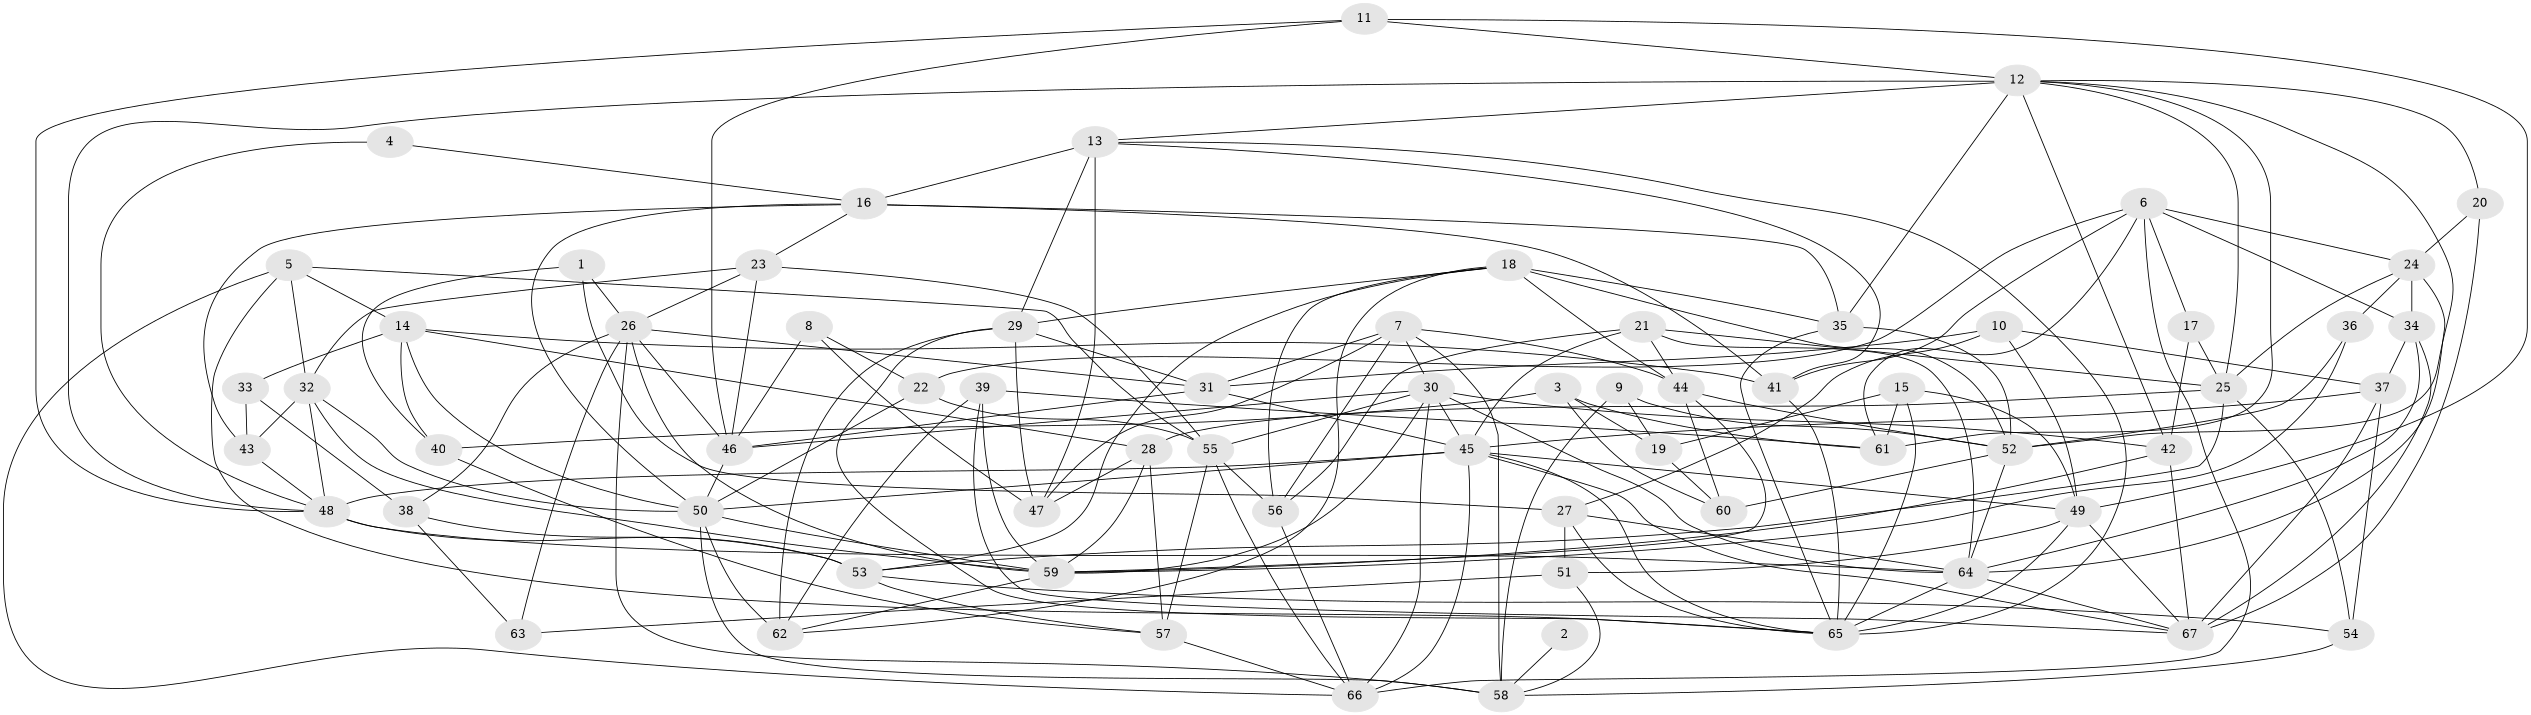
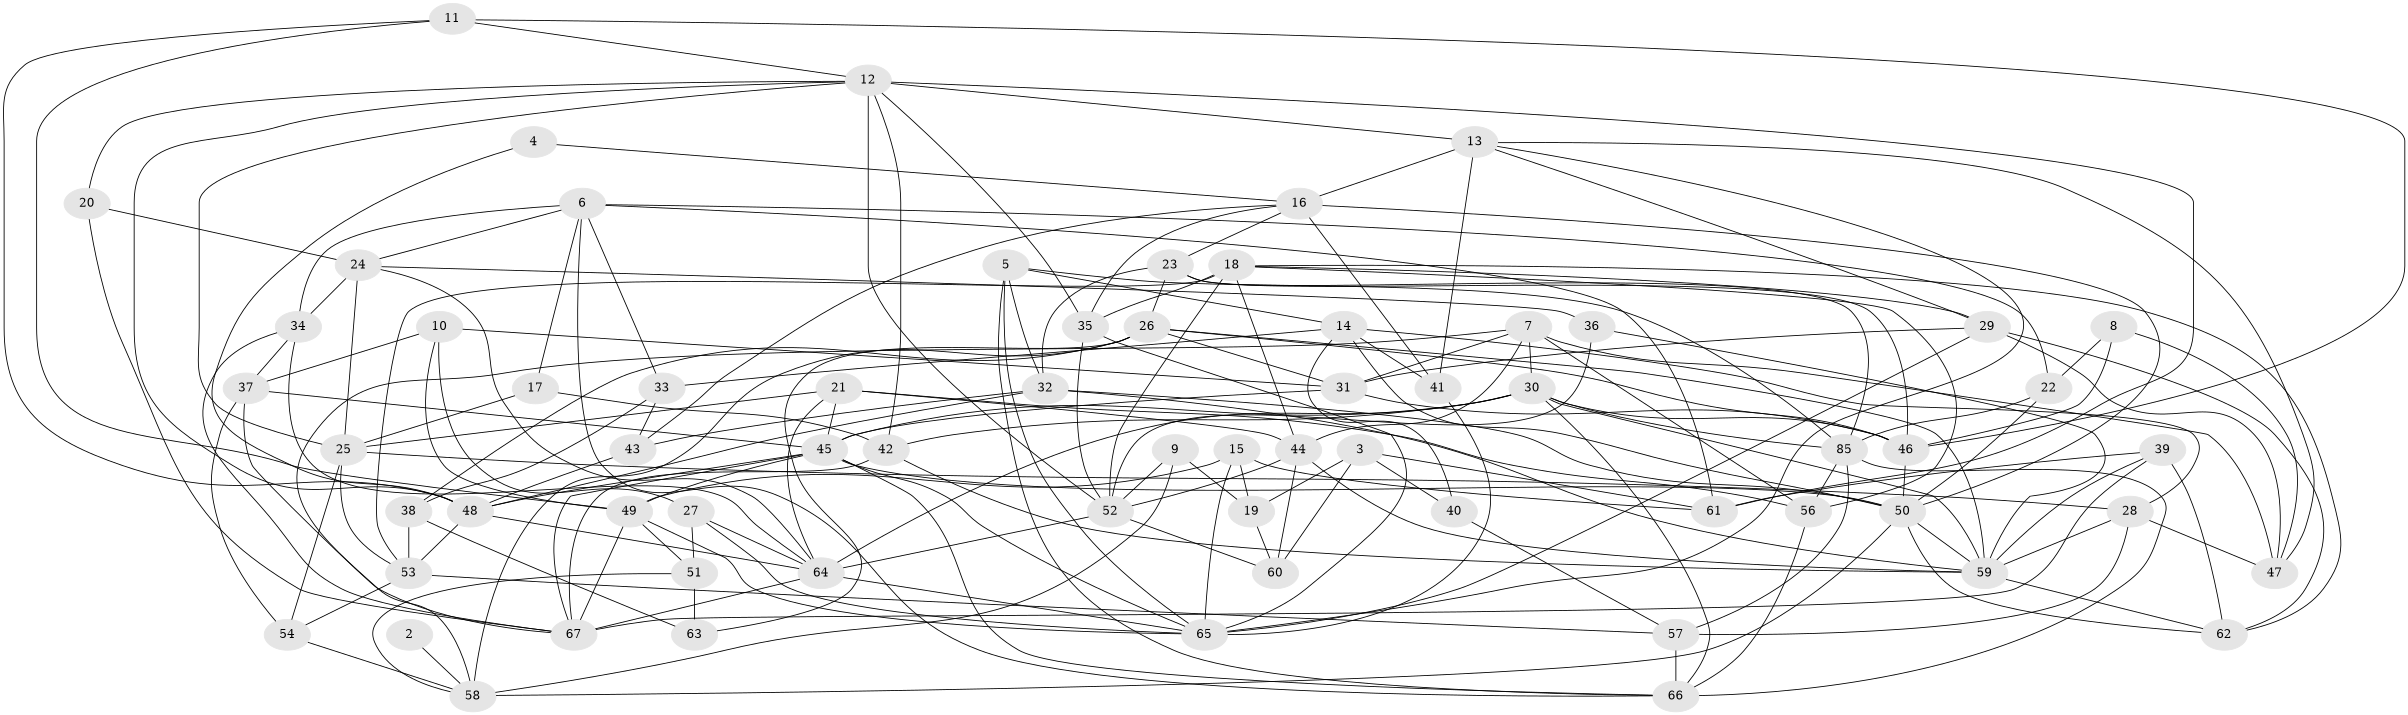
node "1": removed
edge "6" -- "41": now "6" -- "33"
node "55": label "55" -> "85"
